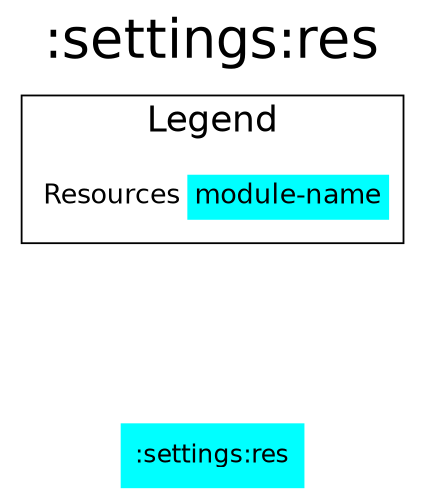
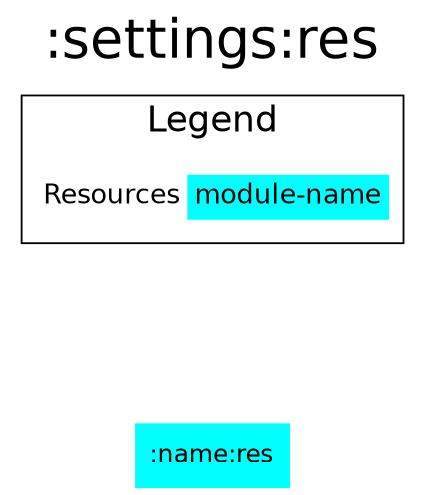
node ":settings:res": label ":settings:res" -> ":name:res"
